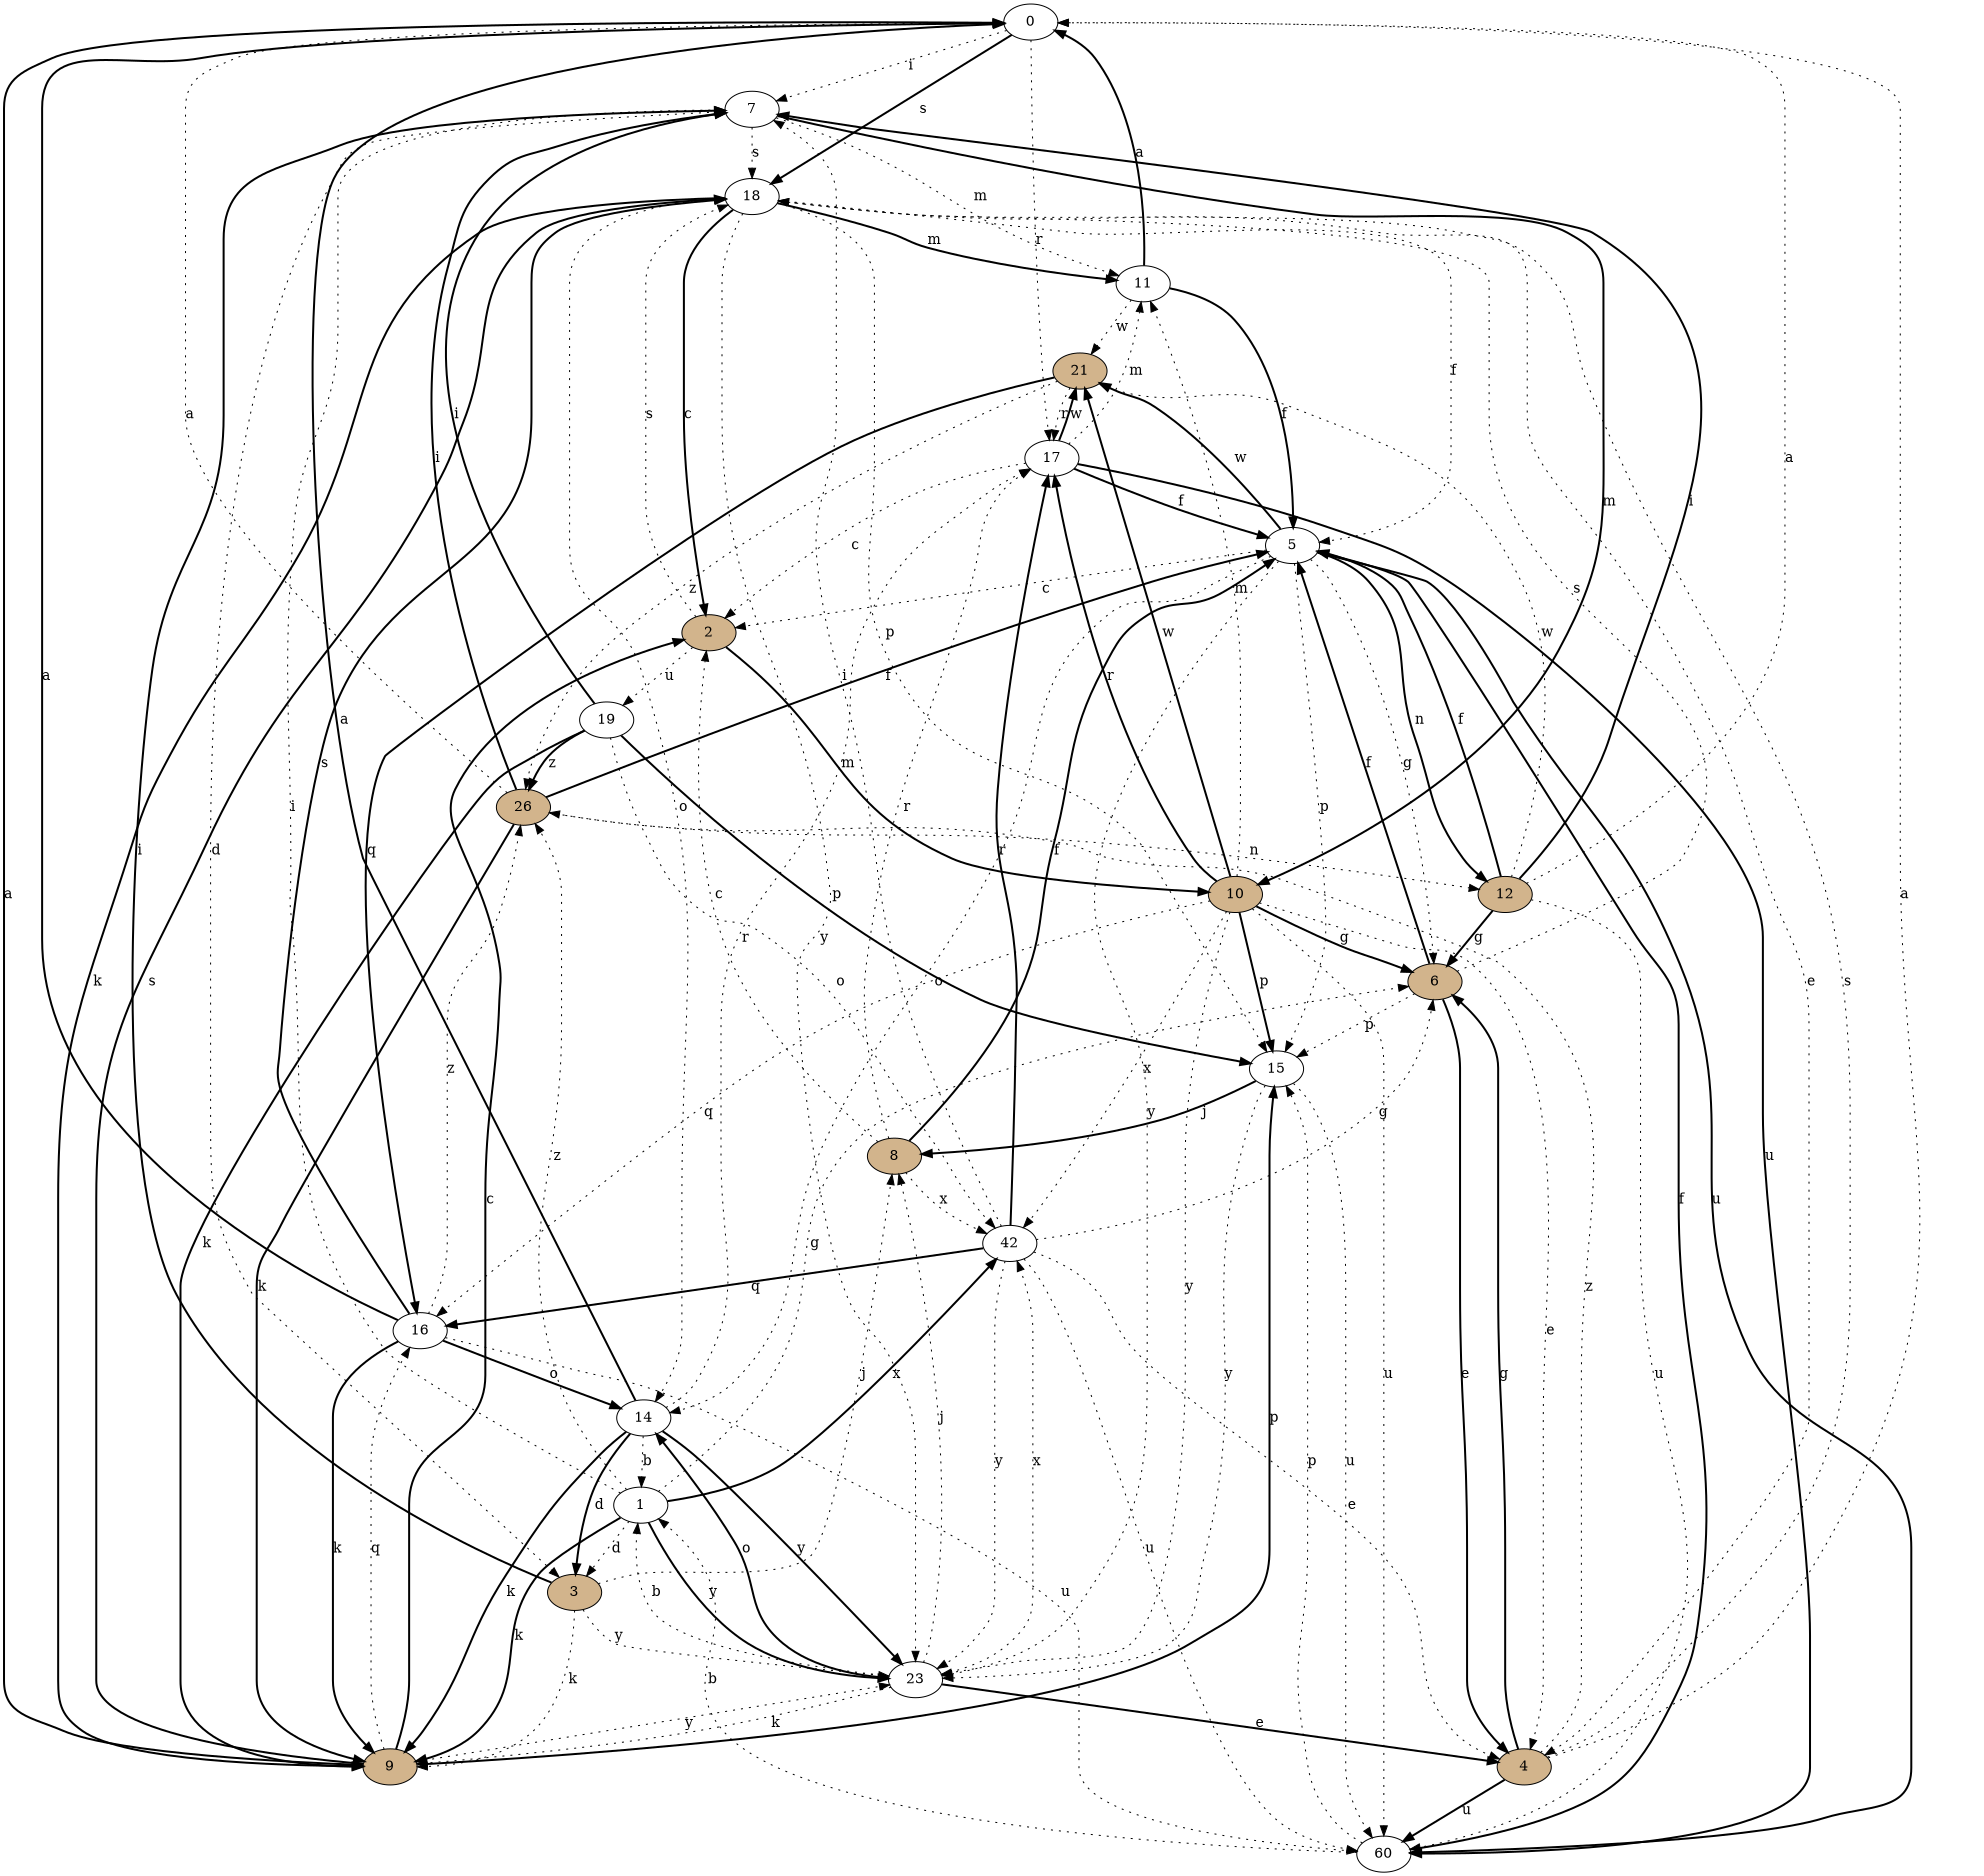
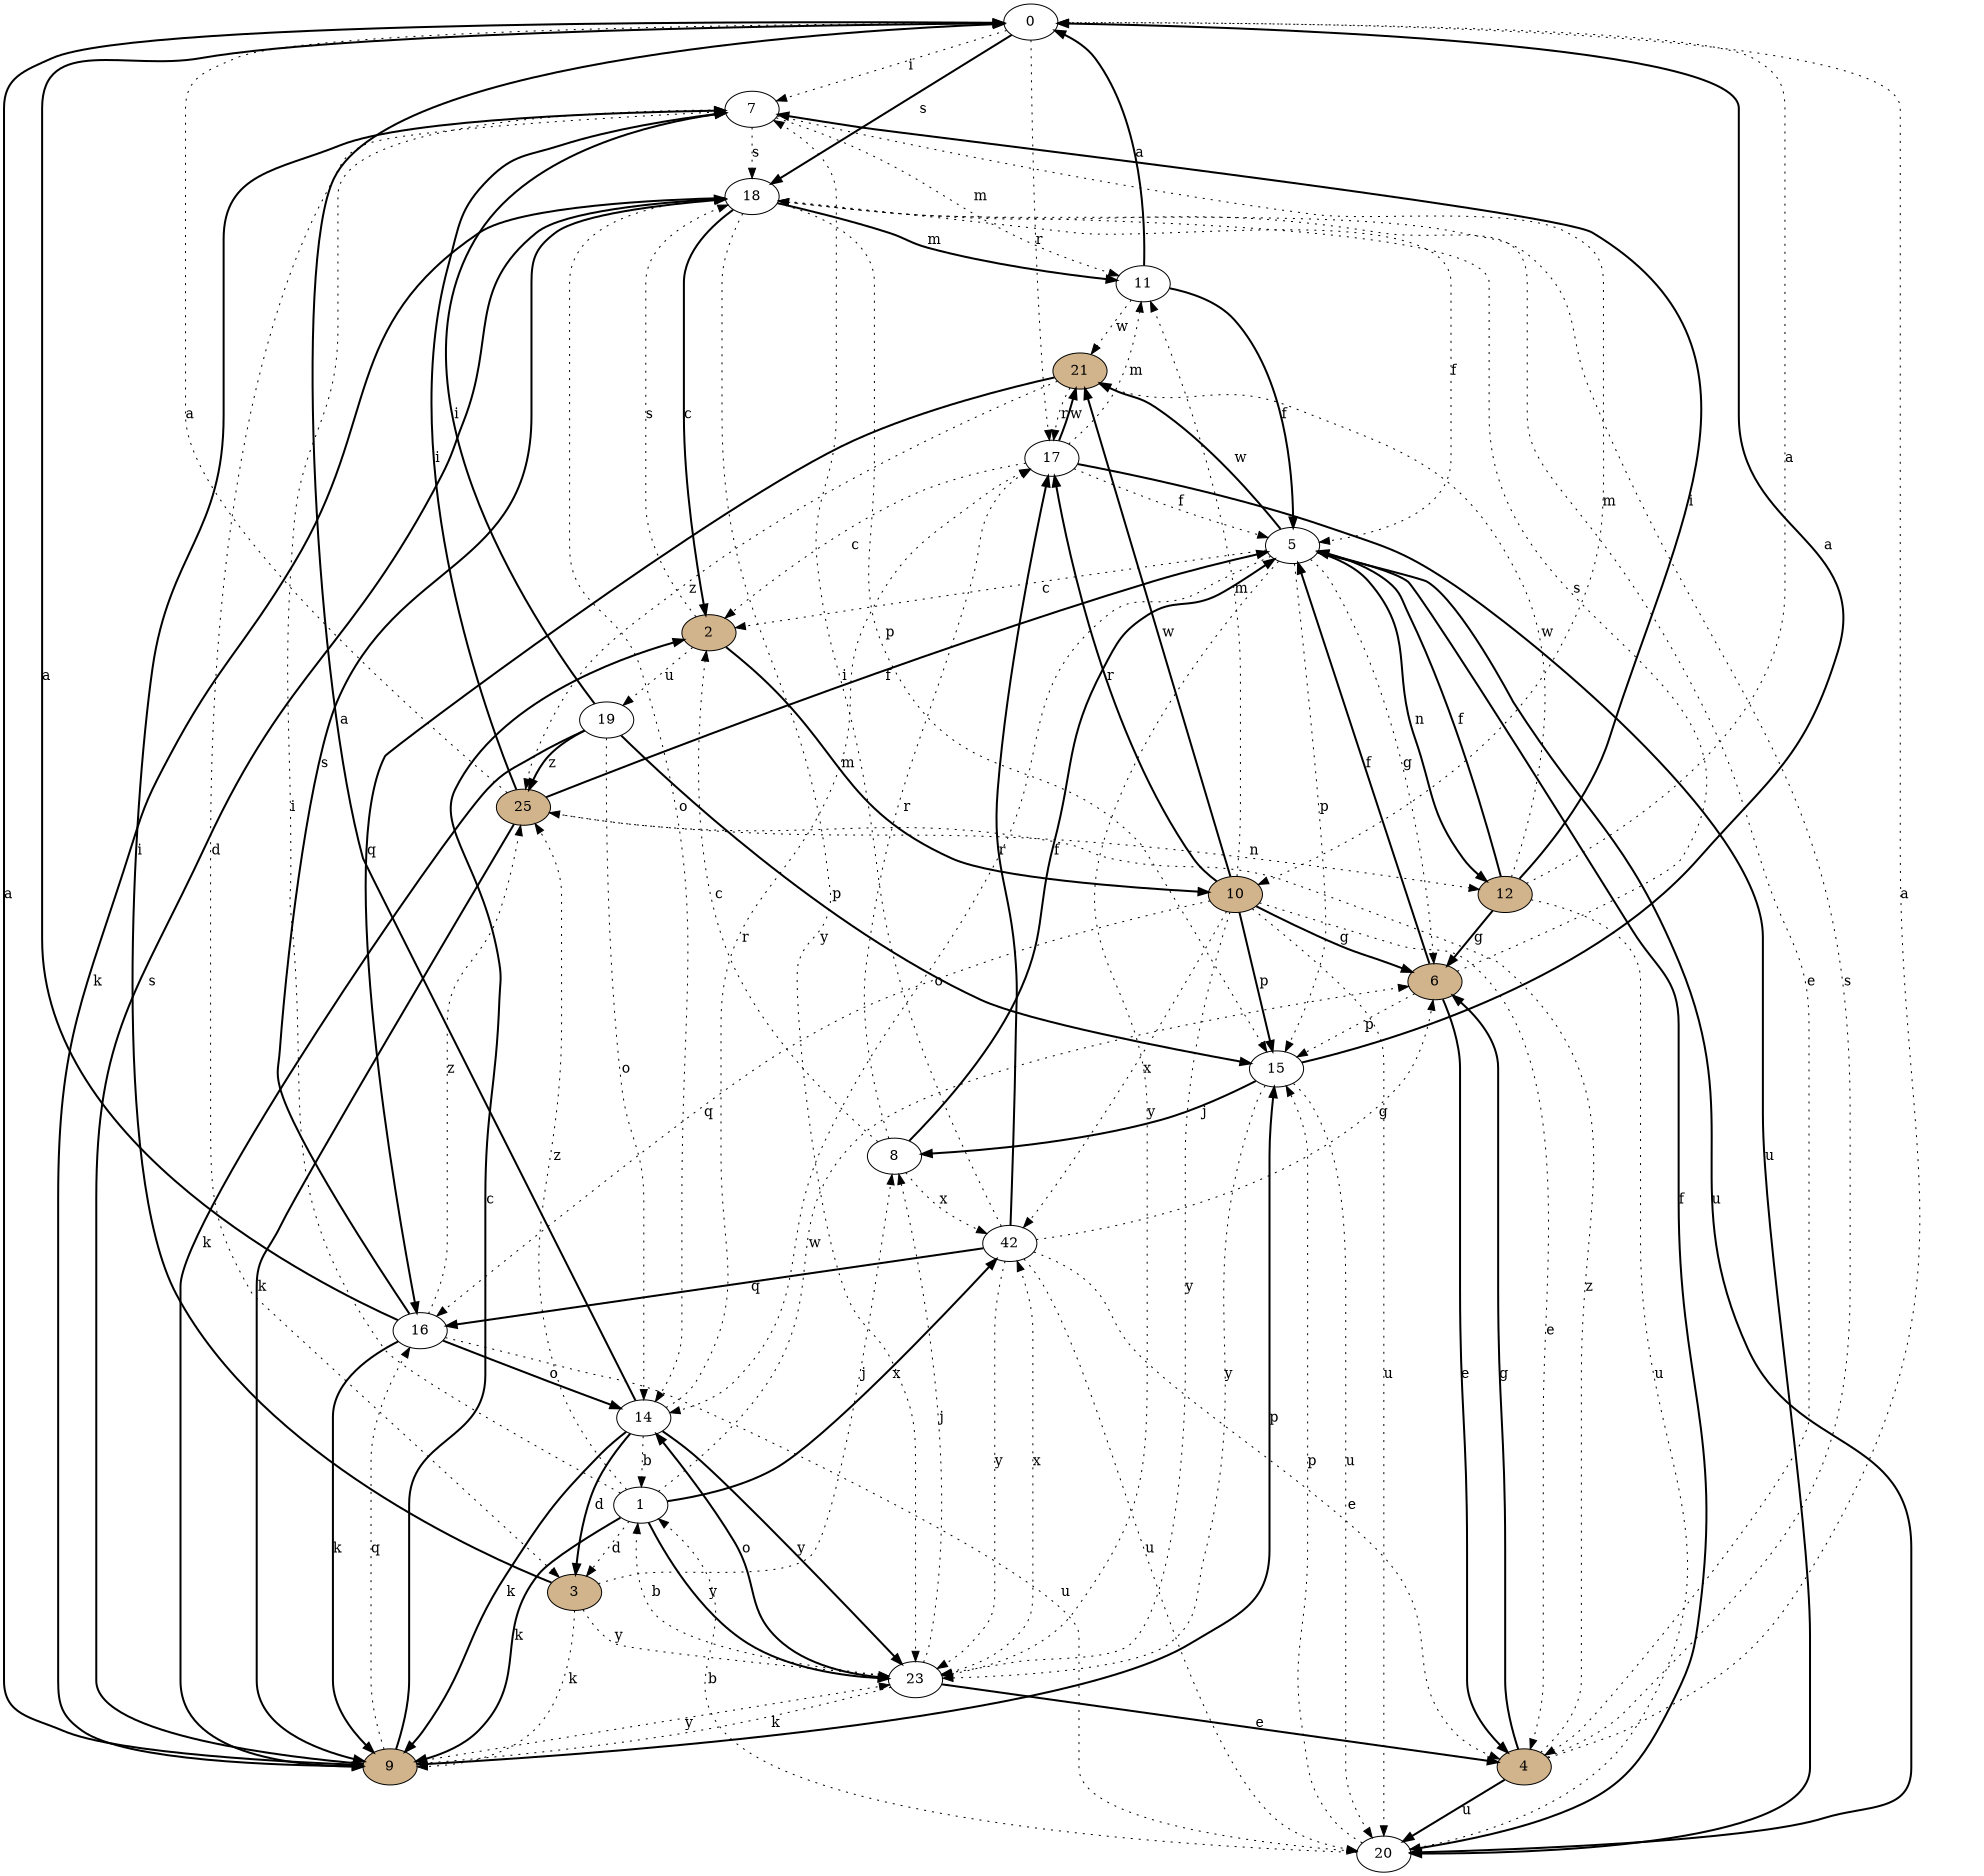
edge "7" -> "10": style bold -> dotted
edge "15" -> "0": added, label "a"
edge "17" -> "5": style bold -> dotted
node "26": label "26" -> "25"
edge "19" -> "42": now "19" -> "14"
node "8": fillcolor tan -> white
edge "1" -> "6": label "g" -> "w"
node "60": label "60" -> "20"
